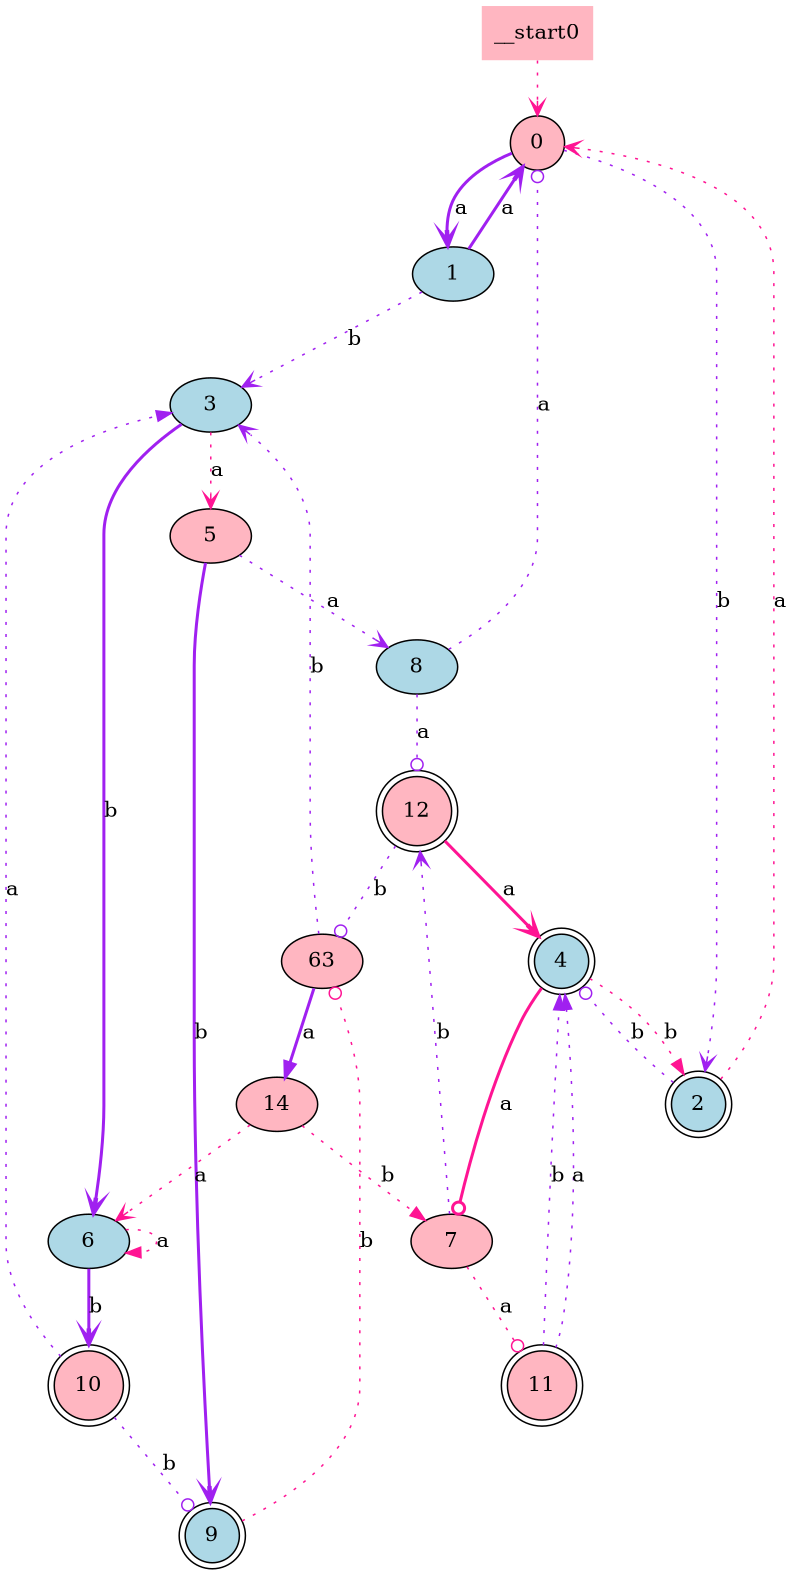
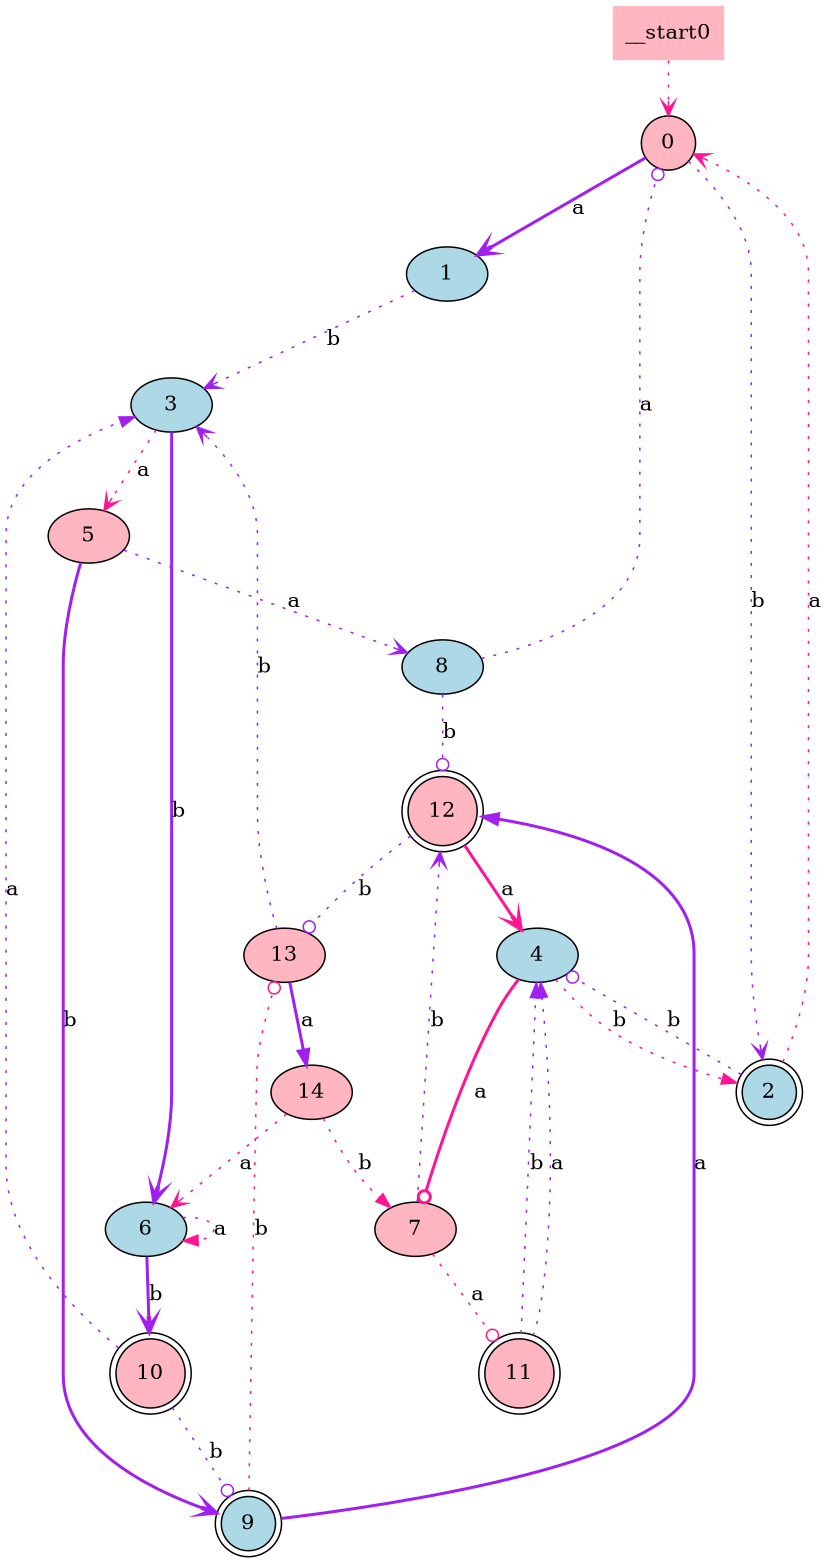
edge "1" -> "0": removed, label "a"
edge "8" -> "12": label "a" -> "b"
node "63": label "63" -> "13"
node "4": shape doublecircle -> ellipse
edge "9" -> "12": added, label "a"
